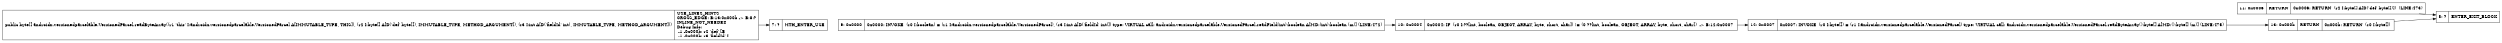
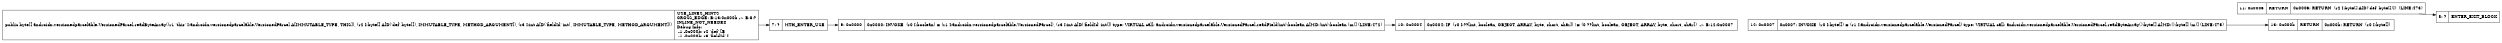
edge "13: 0x000b" -> "8: ?": removed
edge "7: ?" -> "9: 0x0000": added
edge "10: 0x0004" -> "12: 0x0007": removed
